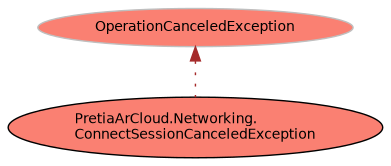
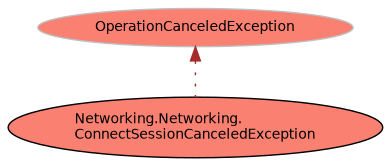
node "PretiaArCloud.Networking. ConnectSessionCanceledException": label "PretiaArCloud.Networking. ConnectSessionCanceledException" -> "Networking.Networking. ConnectSessionCanceledException"
